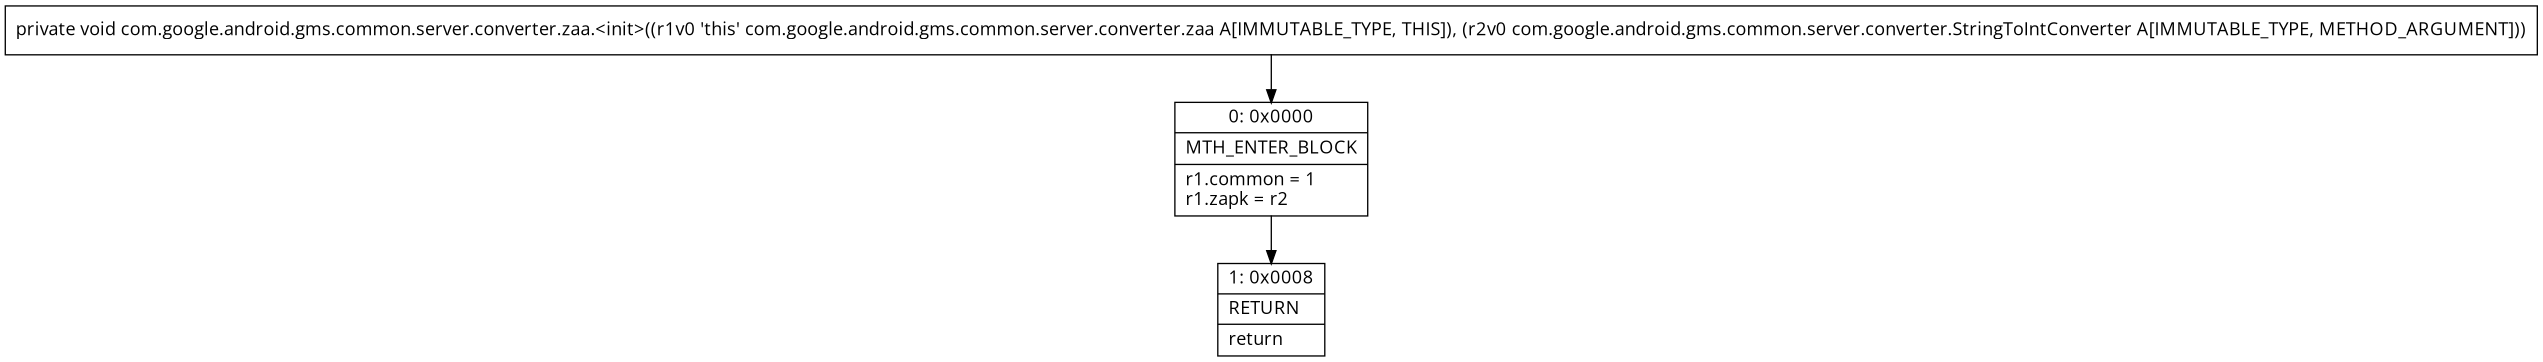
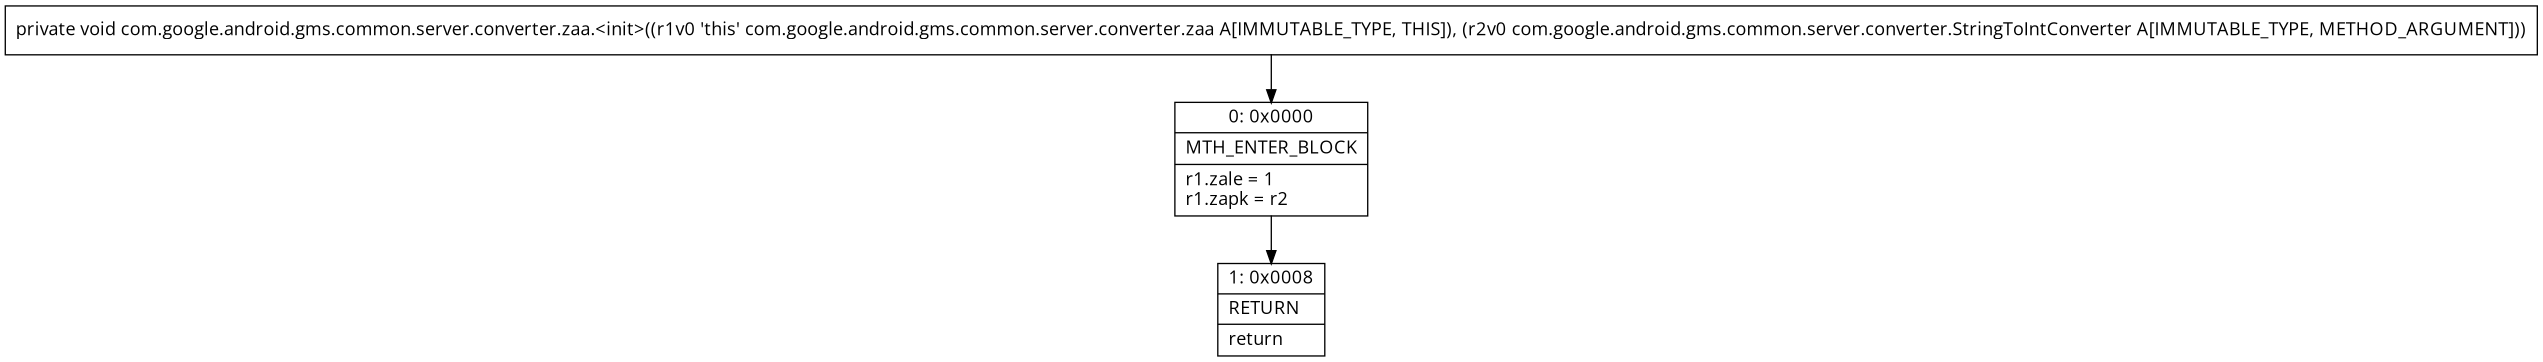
node "0: 0x0000": text "r1.common = 1" -> "r1.zale = 1"
